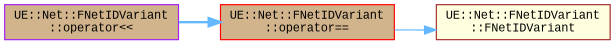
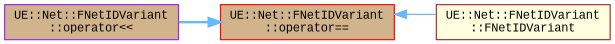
edge "UE::Net::FNetIDVariant ::operator==" -> "UE::Net::FNetIDVariant ::FNetIDVariant": reversed
